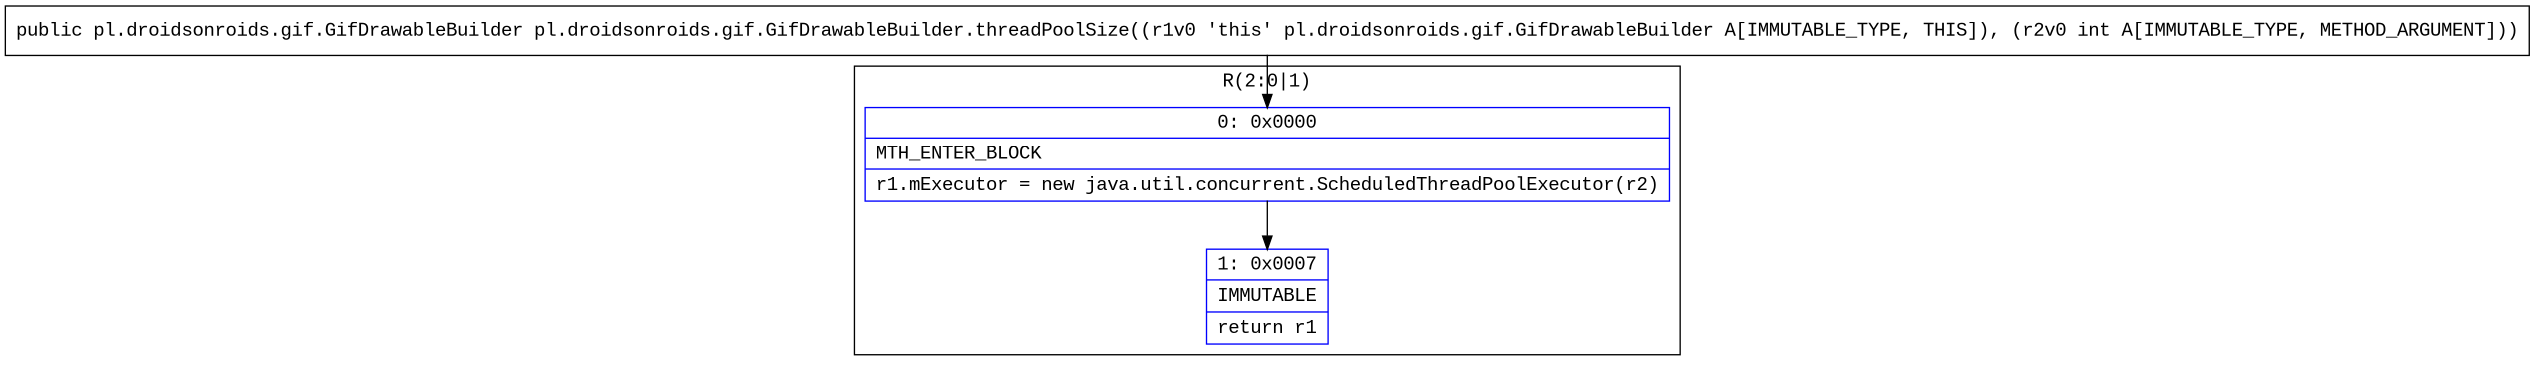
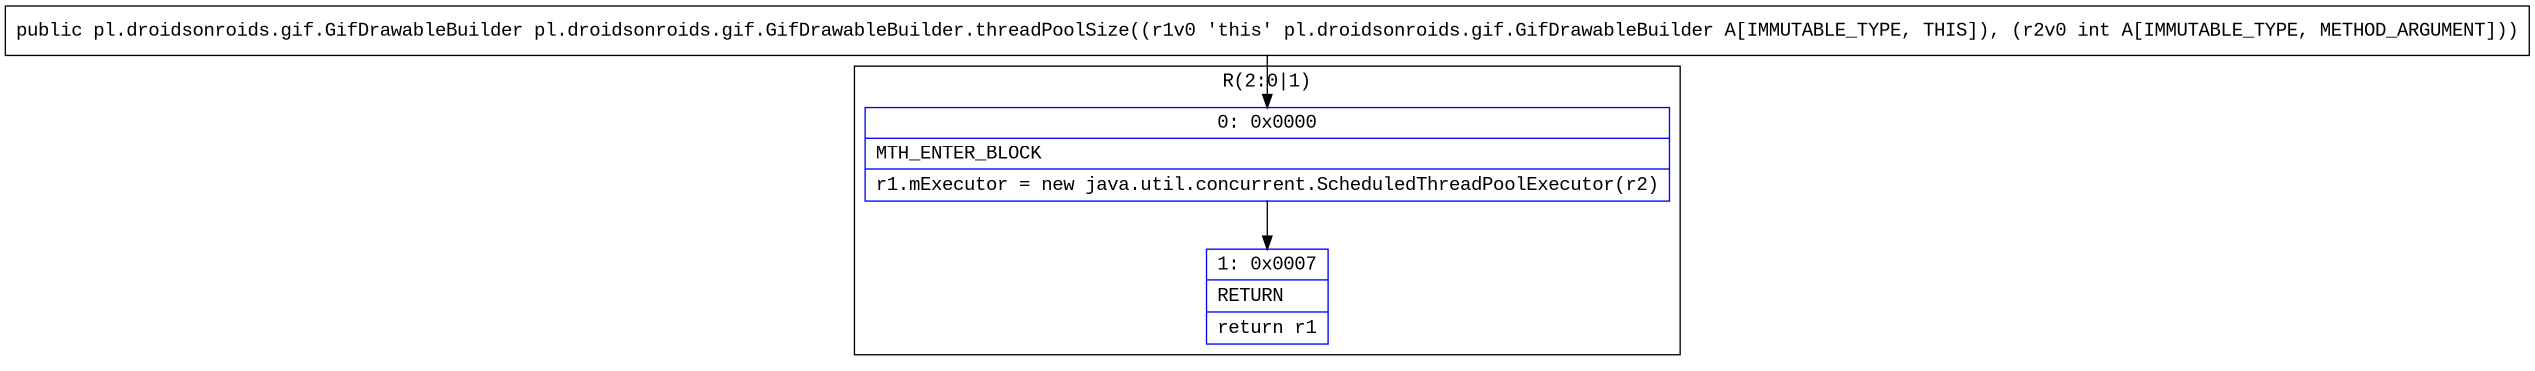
node "1: 0x0007": text "IMMUTABLE" -> "RETURN"
